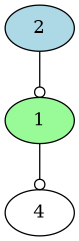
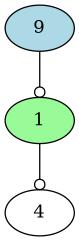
node "2": label "2" -> "9"
